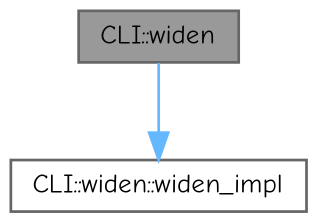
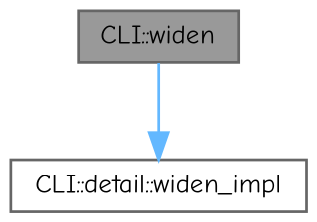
node "CLI::widen::widen_impl": label "CLI::widen::widen_impl" -> "CLI::detail::widen_impl"
